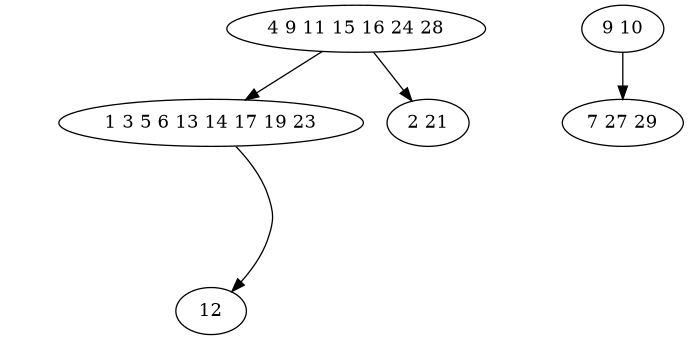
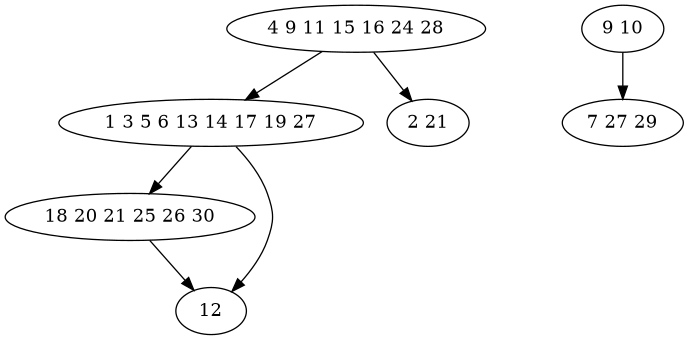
node "1 3 5 6 13 14 17 19 23": label "1 3 5 6 13 14 17 19 23" -> "1 3 5 6 13 14 17 19 27"
node "18 20 21 25 26 30": added
